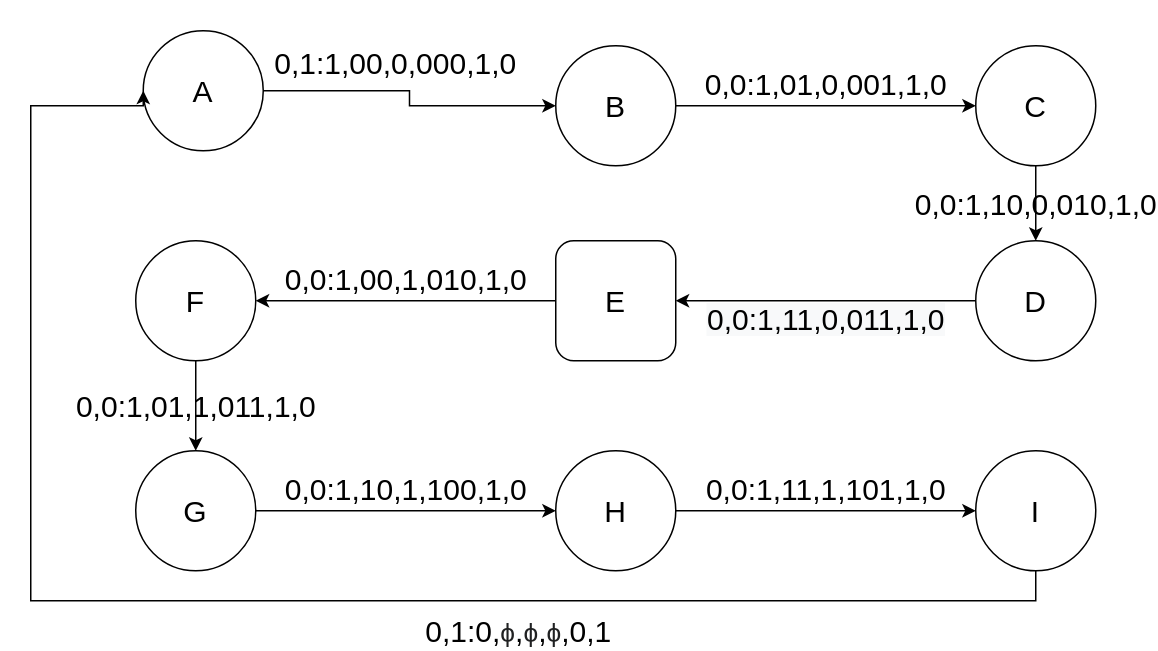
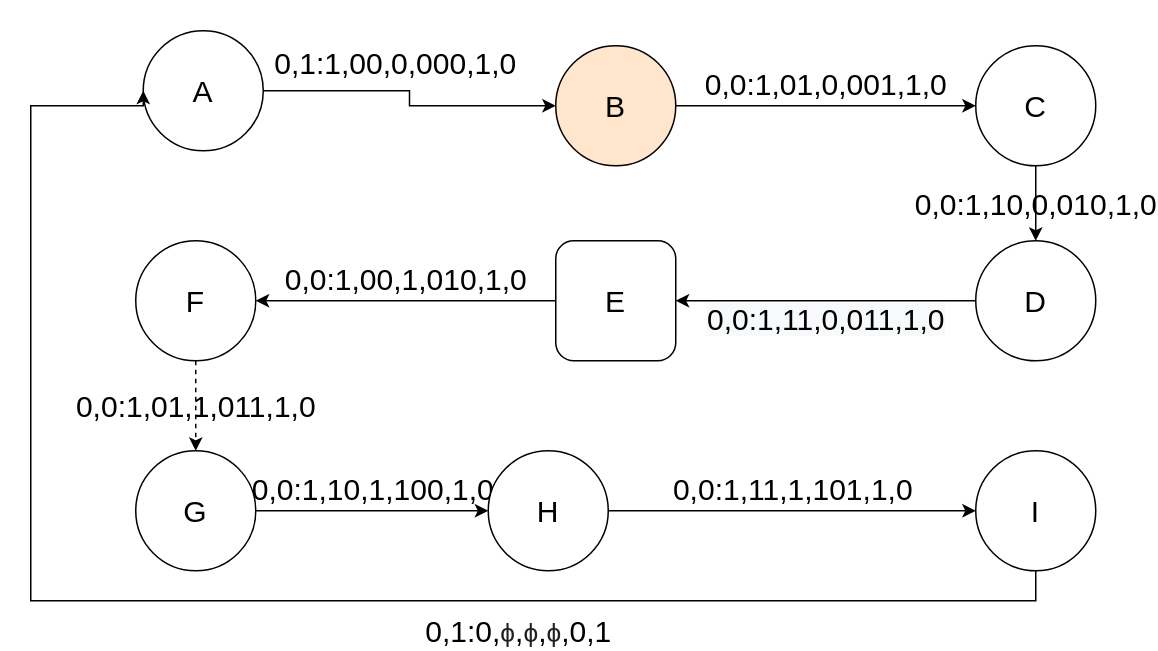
node "B": fillcolor #ffffff -> #ffe6cc
edge "F" -> "G": style solid -> dashed
node "H": moved (616, 511) -> (548, 511)
